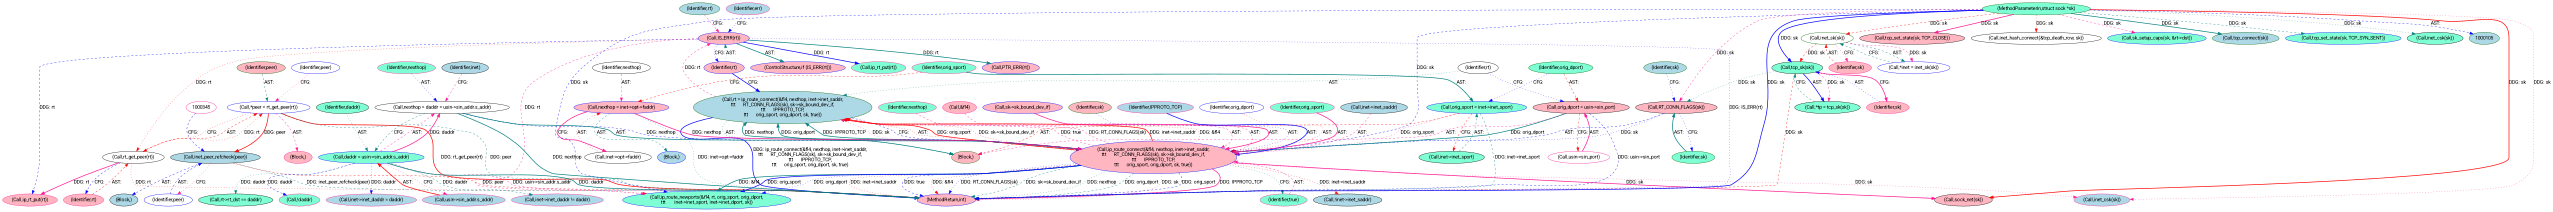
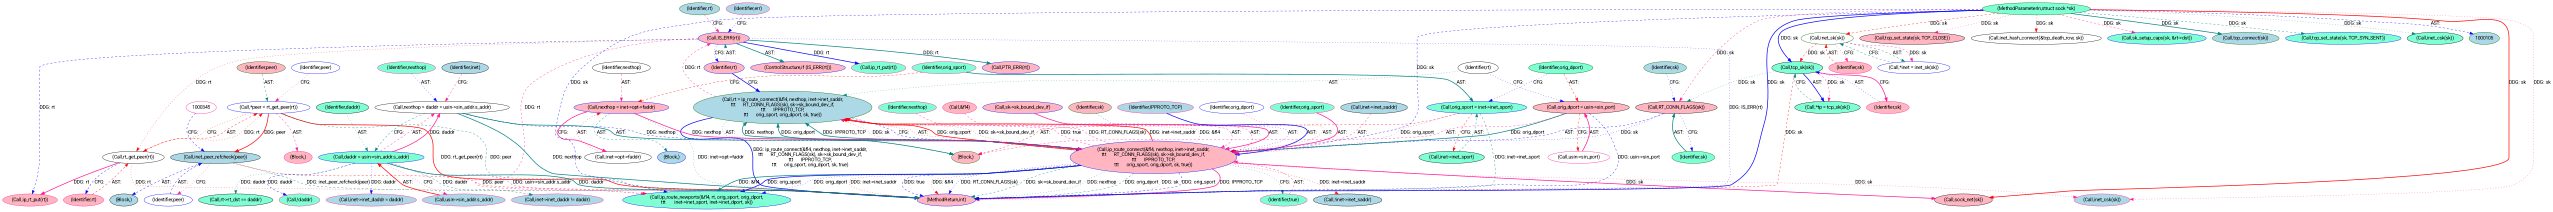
edge "(MethodParameterIn,struct sock *sk)" -> "(Call,tcp_set_state(sk, TCP_CLOSE))": style bold -> dotted
